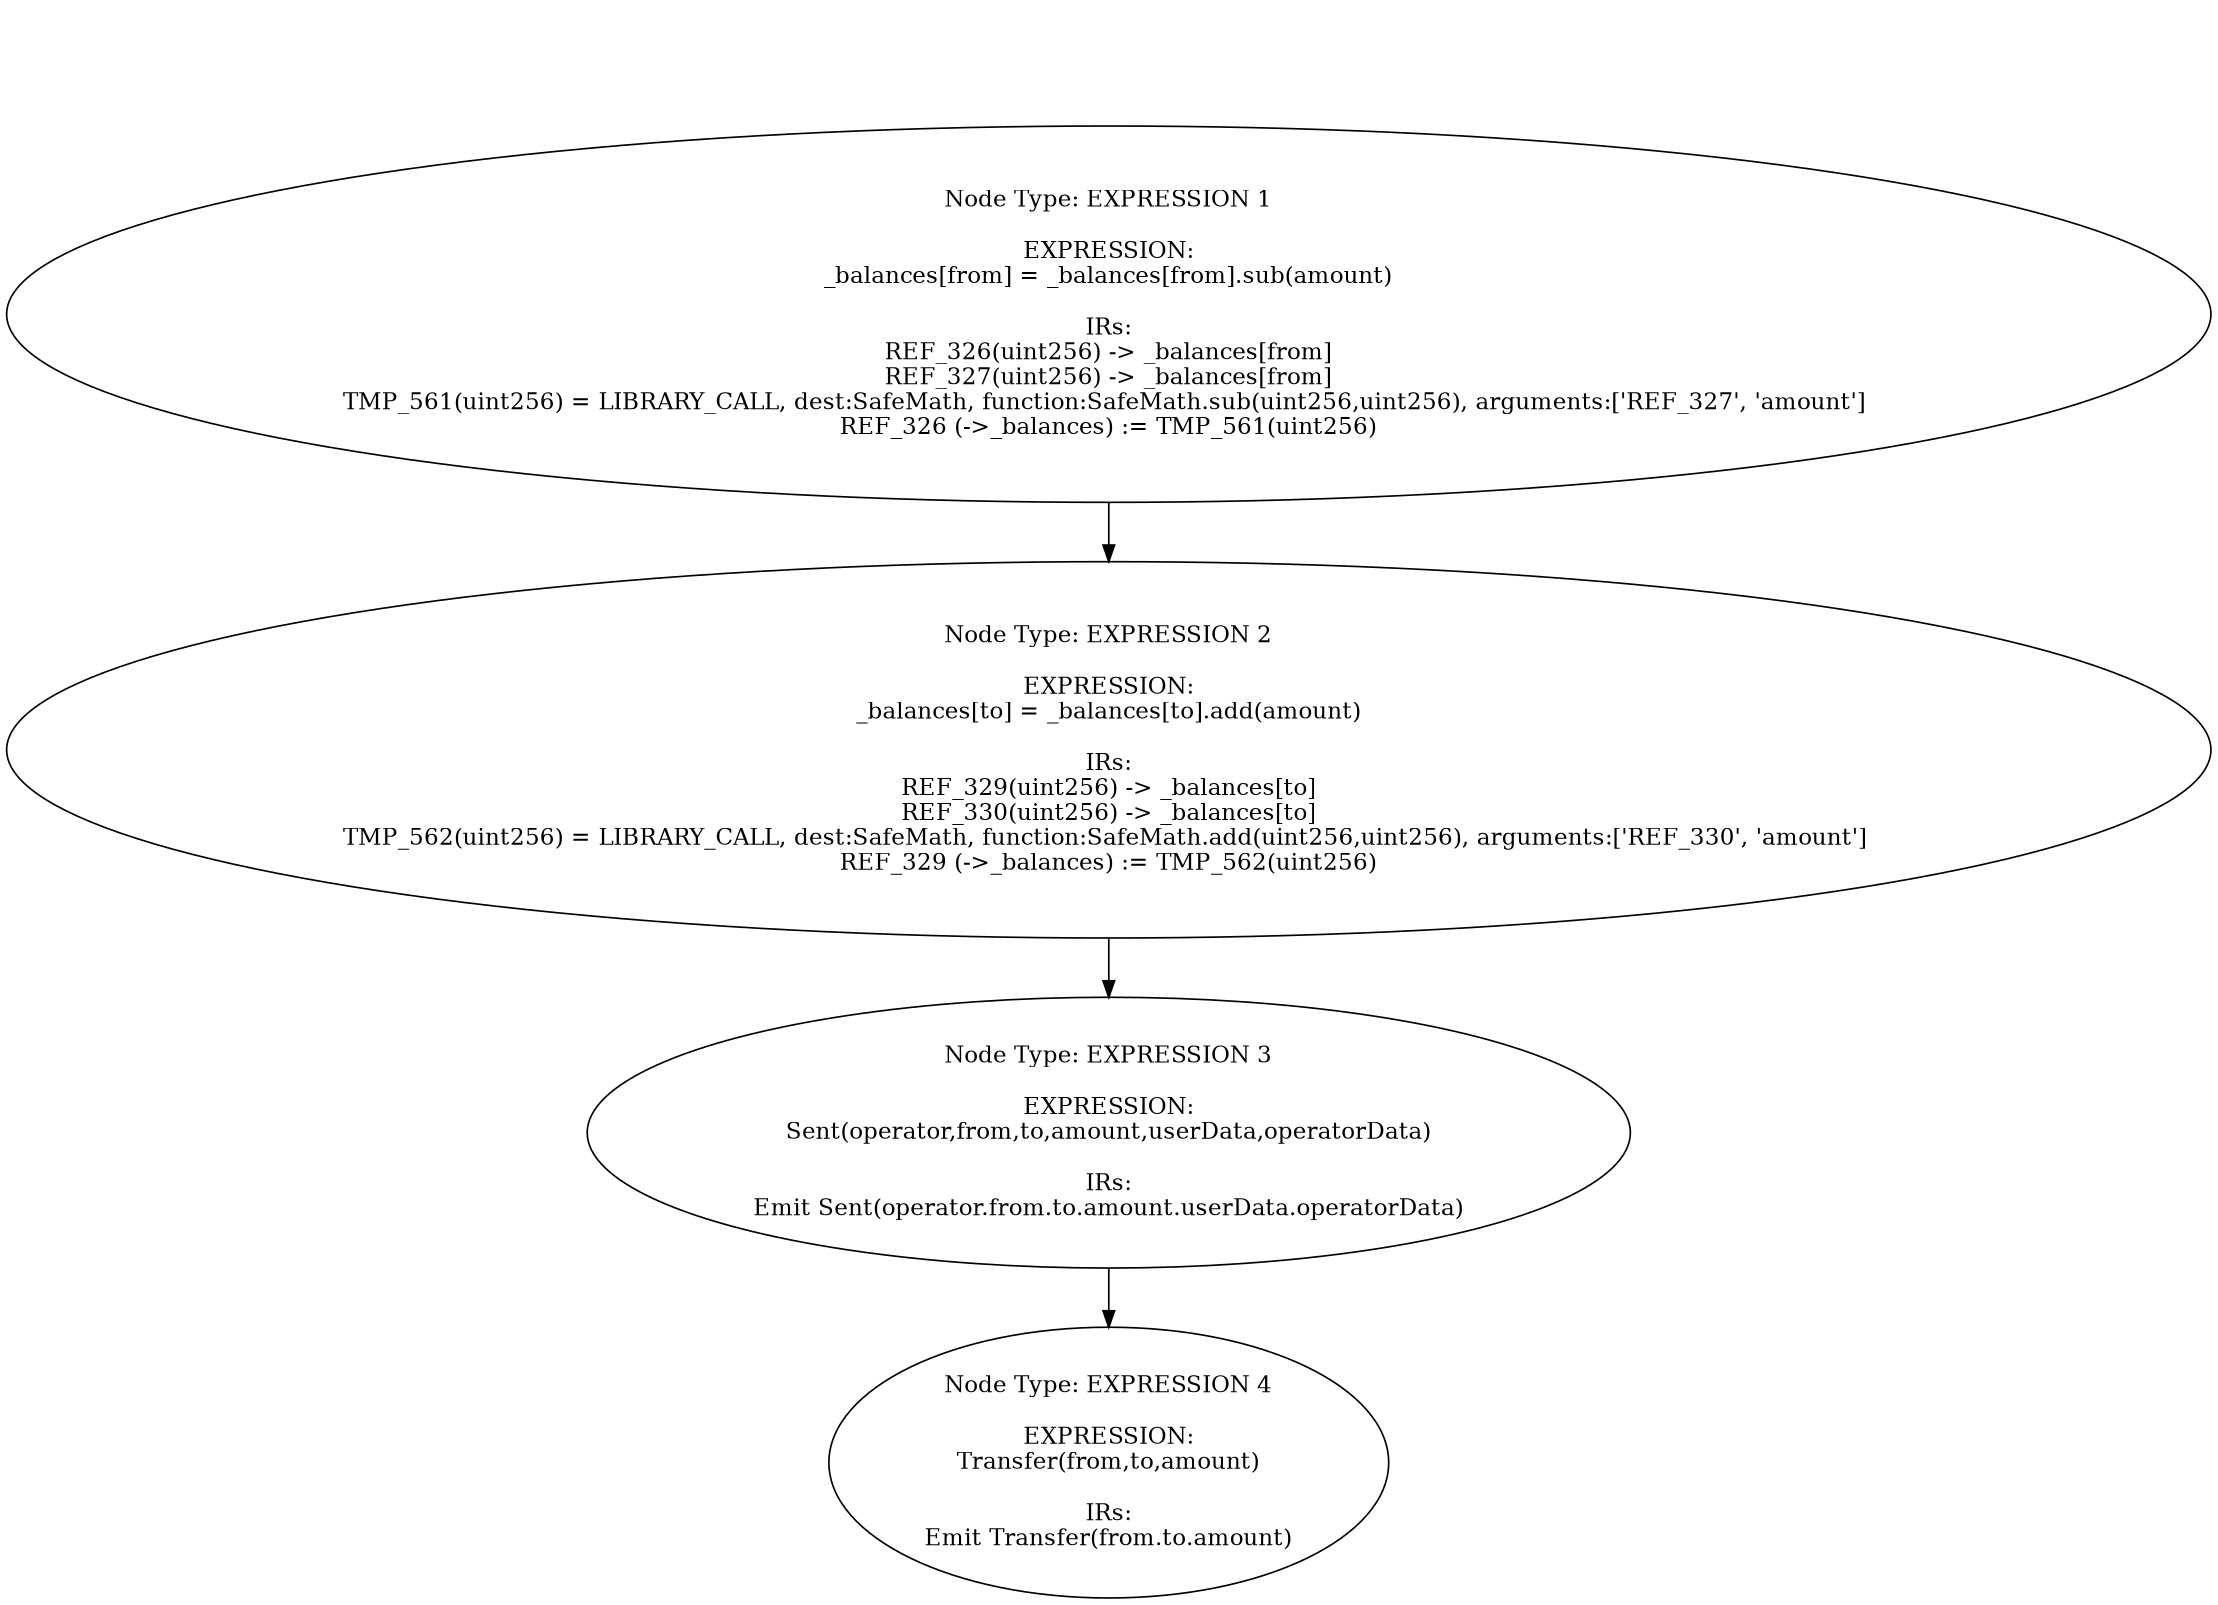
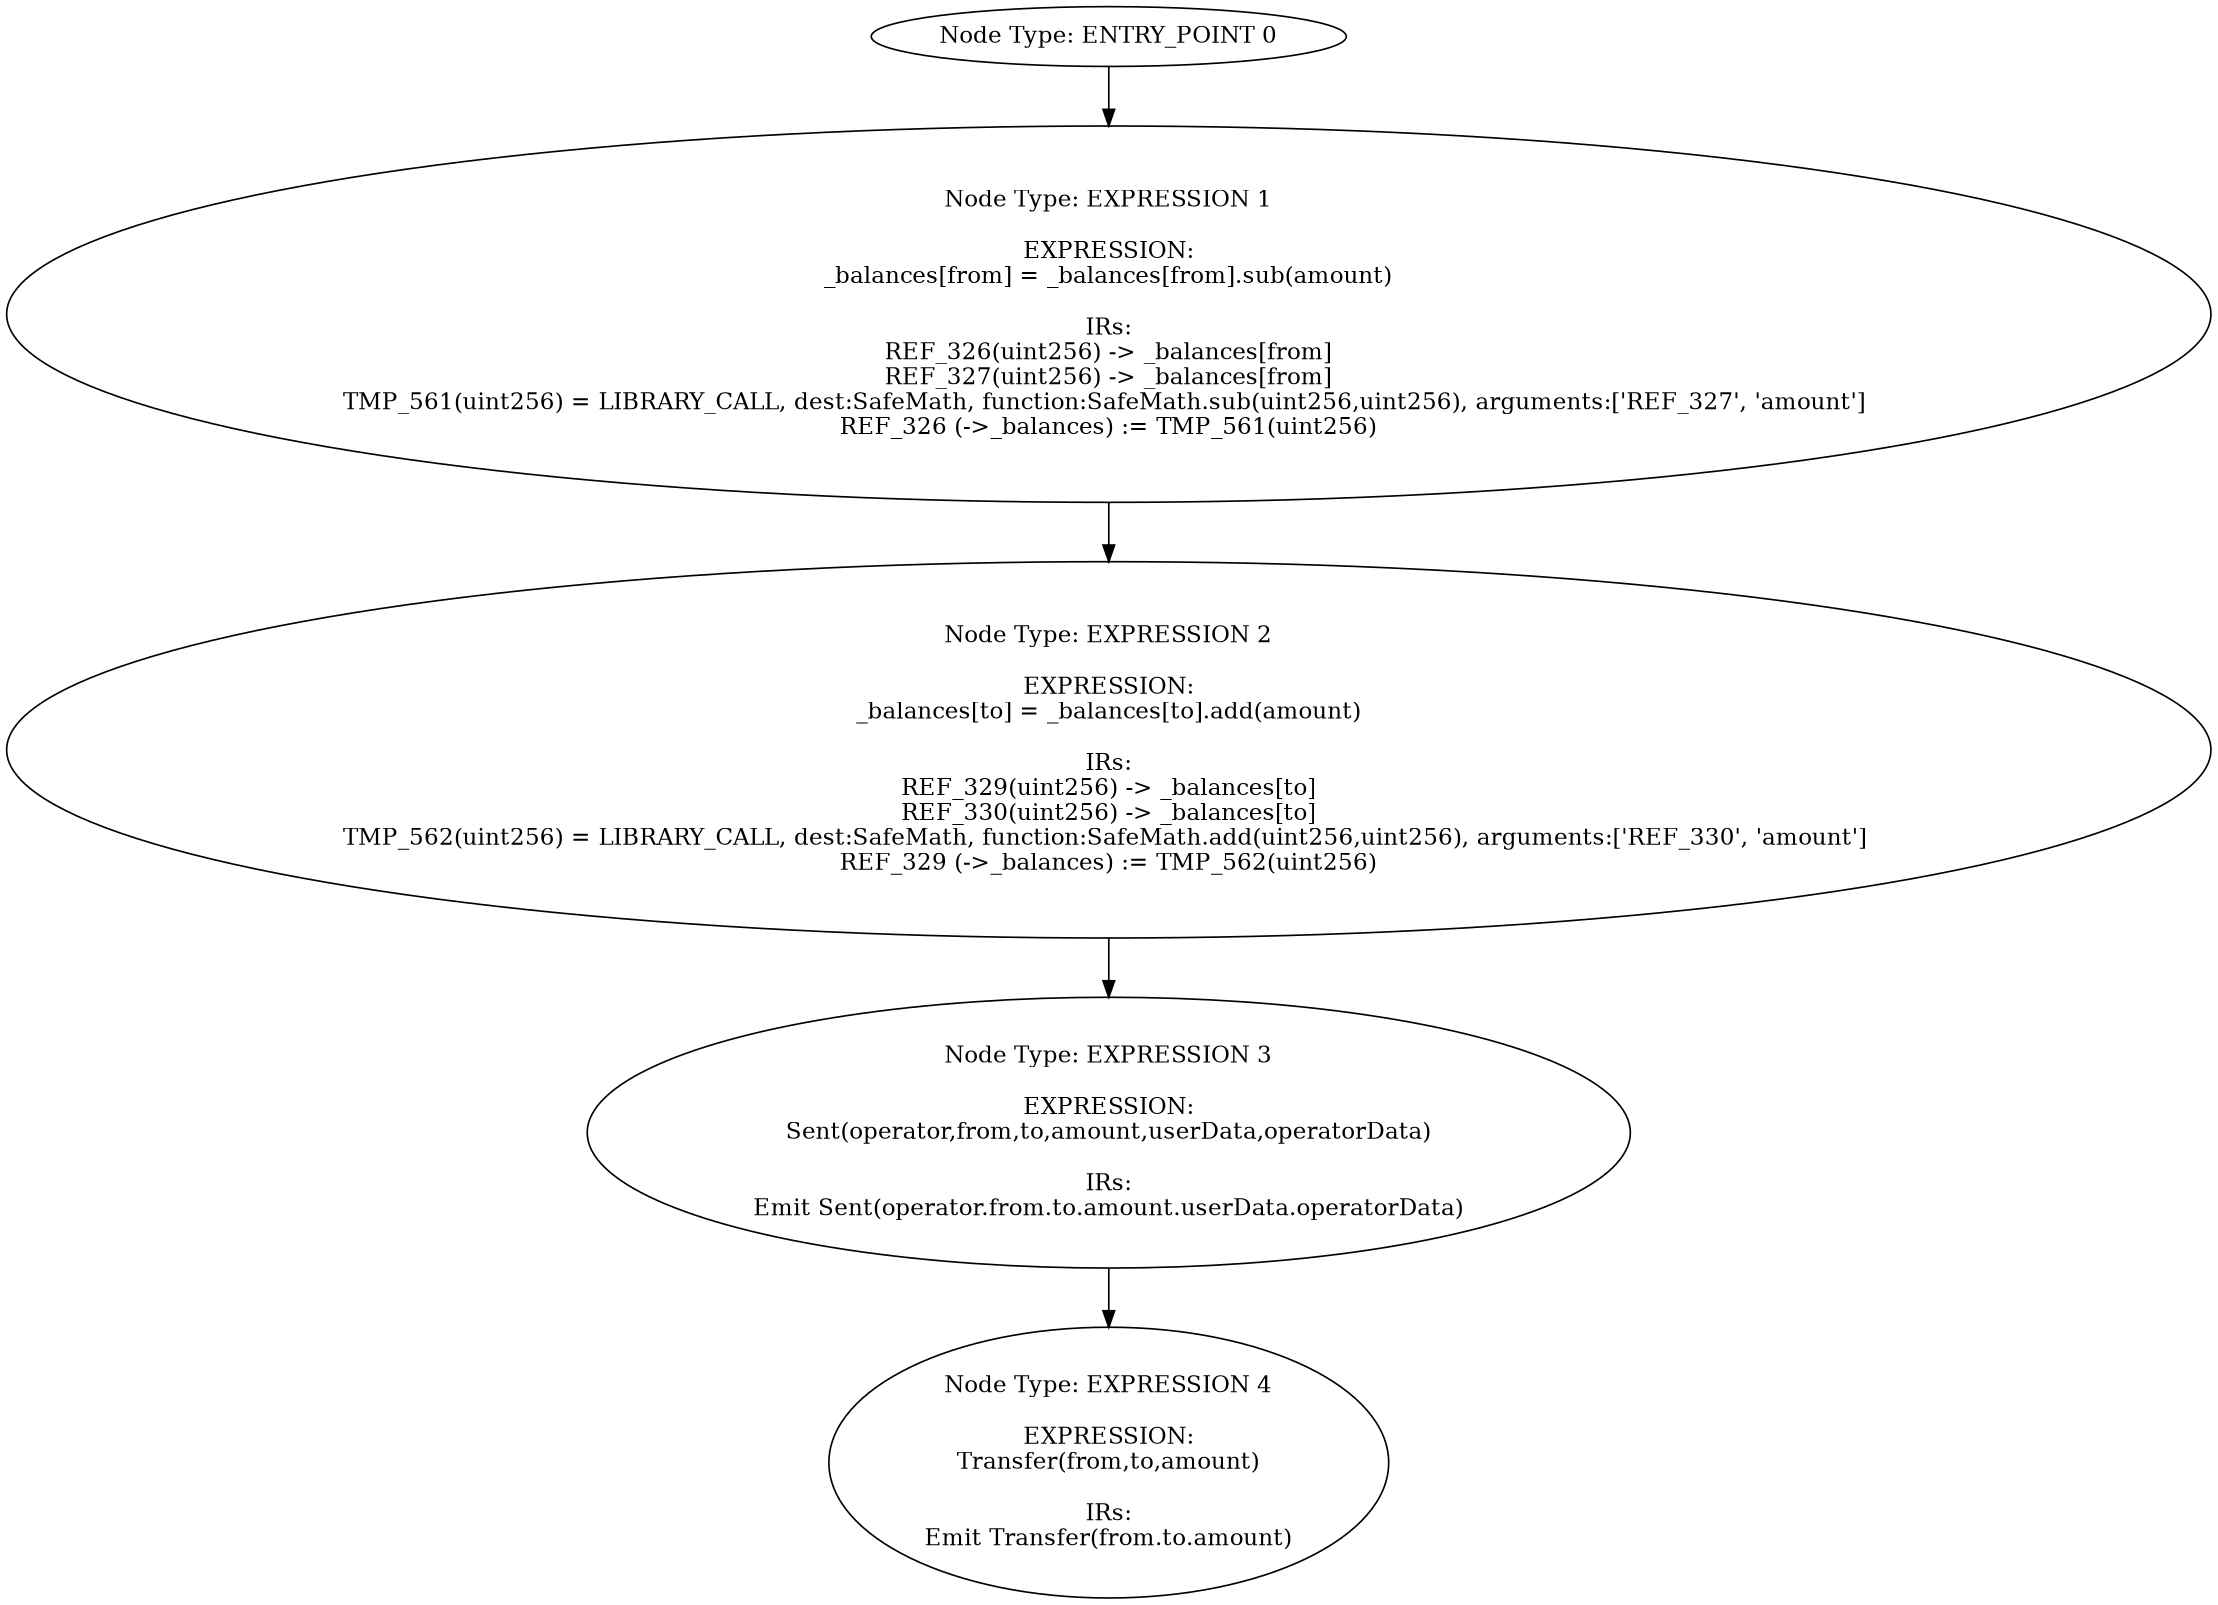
node "Node Type: ENTRY_POINT 0": added
